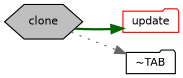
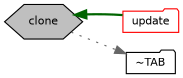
edge "clone" -> "update": reversed
